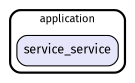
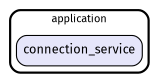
node "service_service": label "service_service" -> "connection_service"
